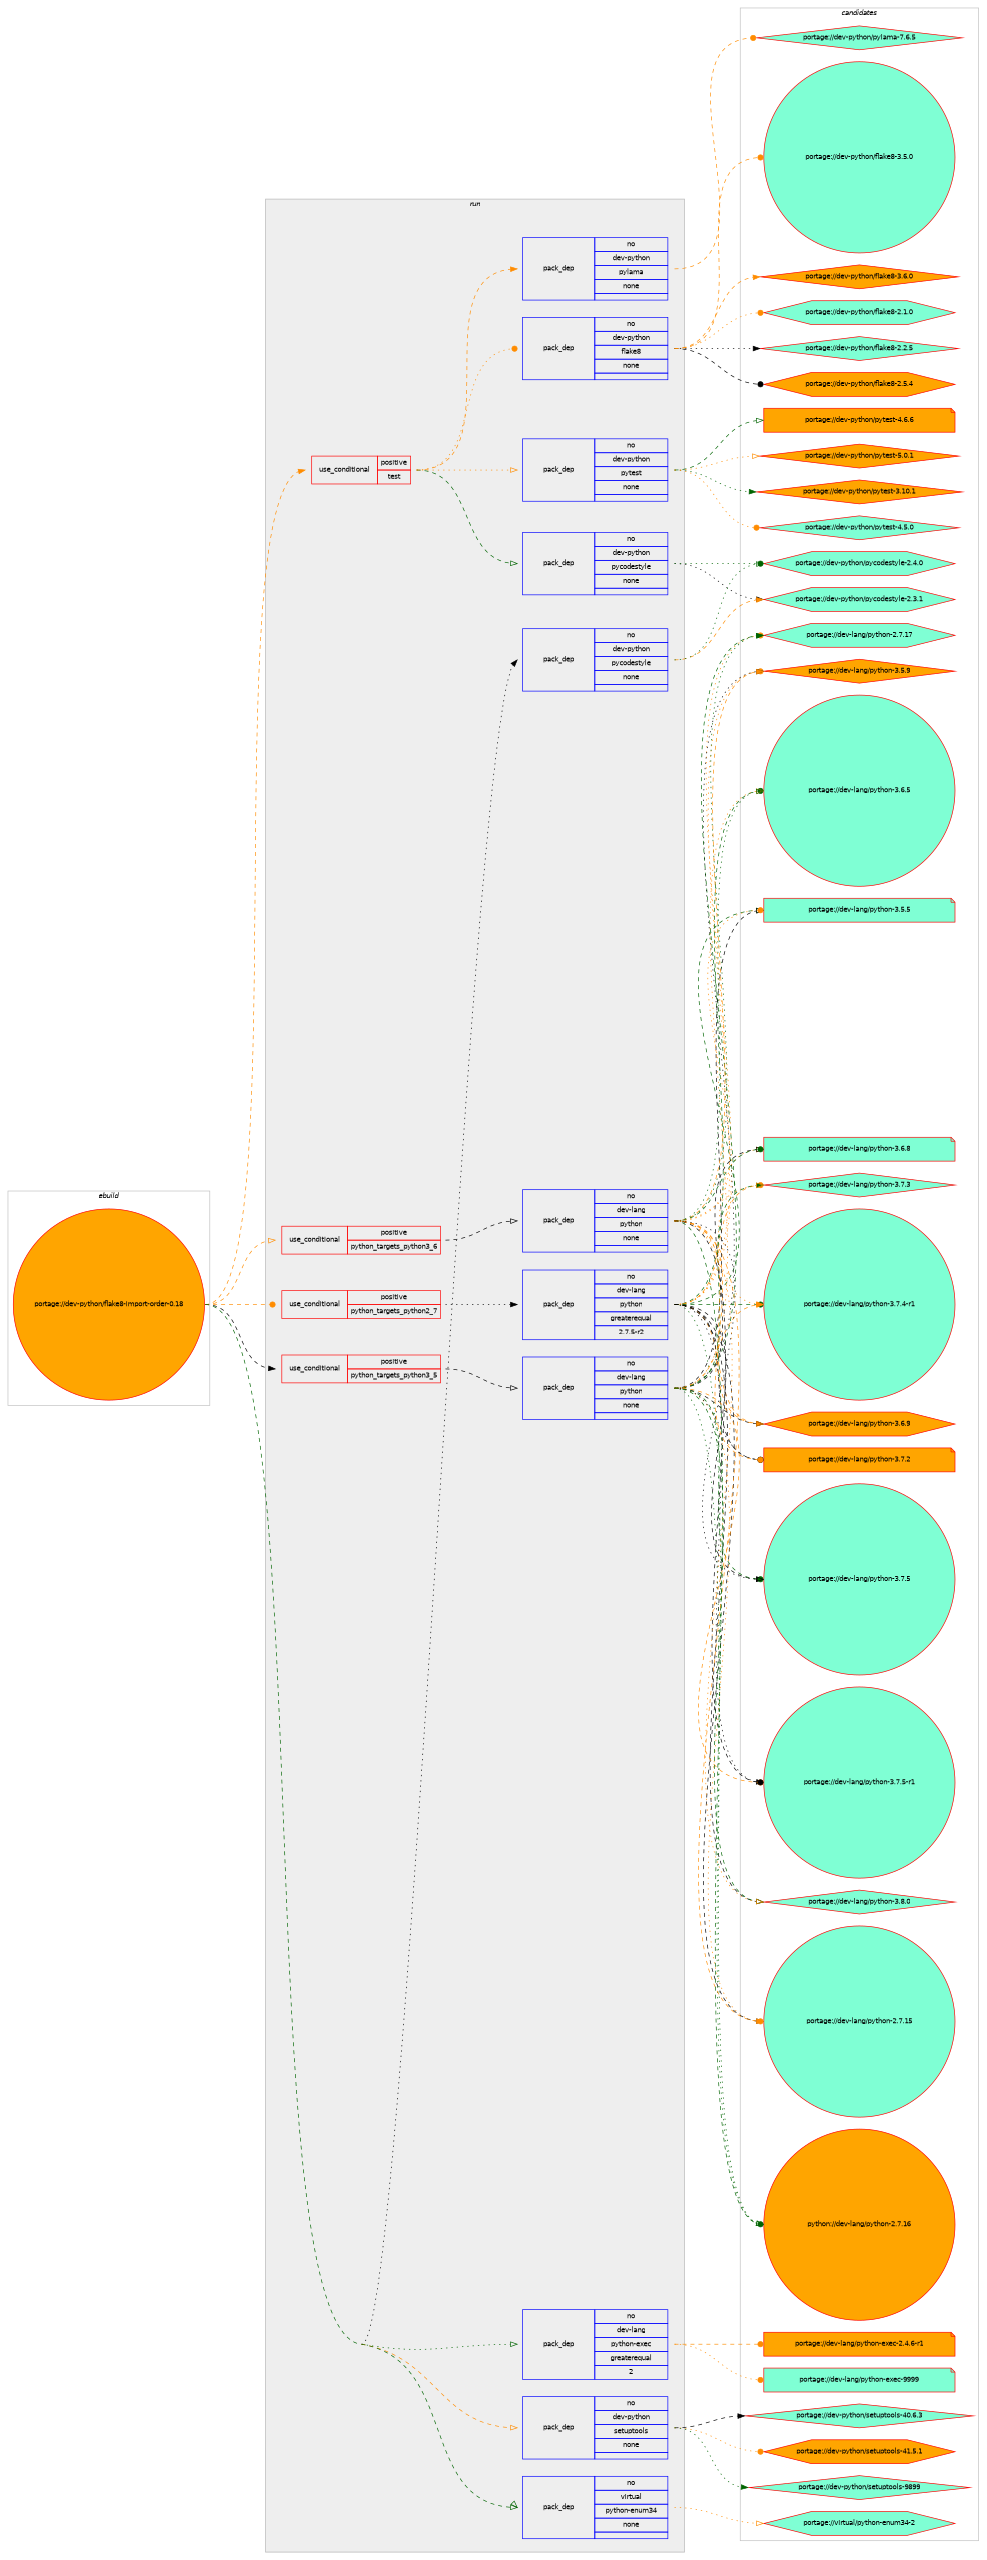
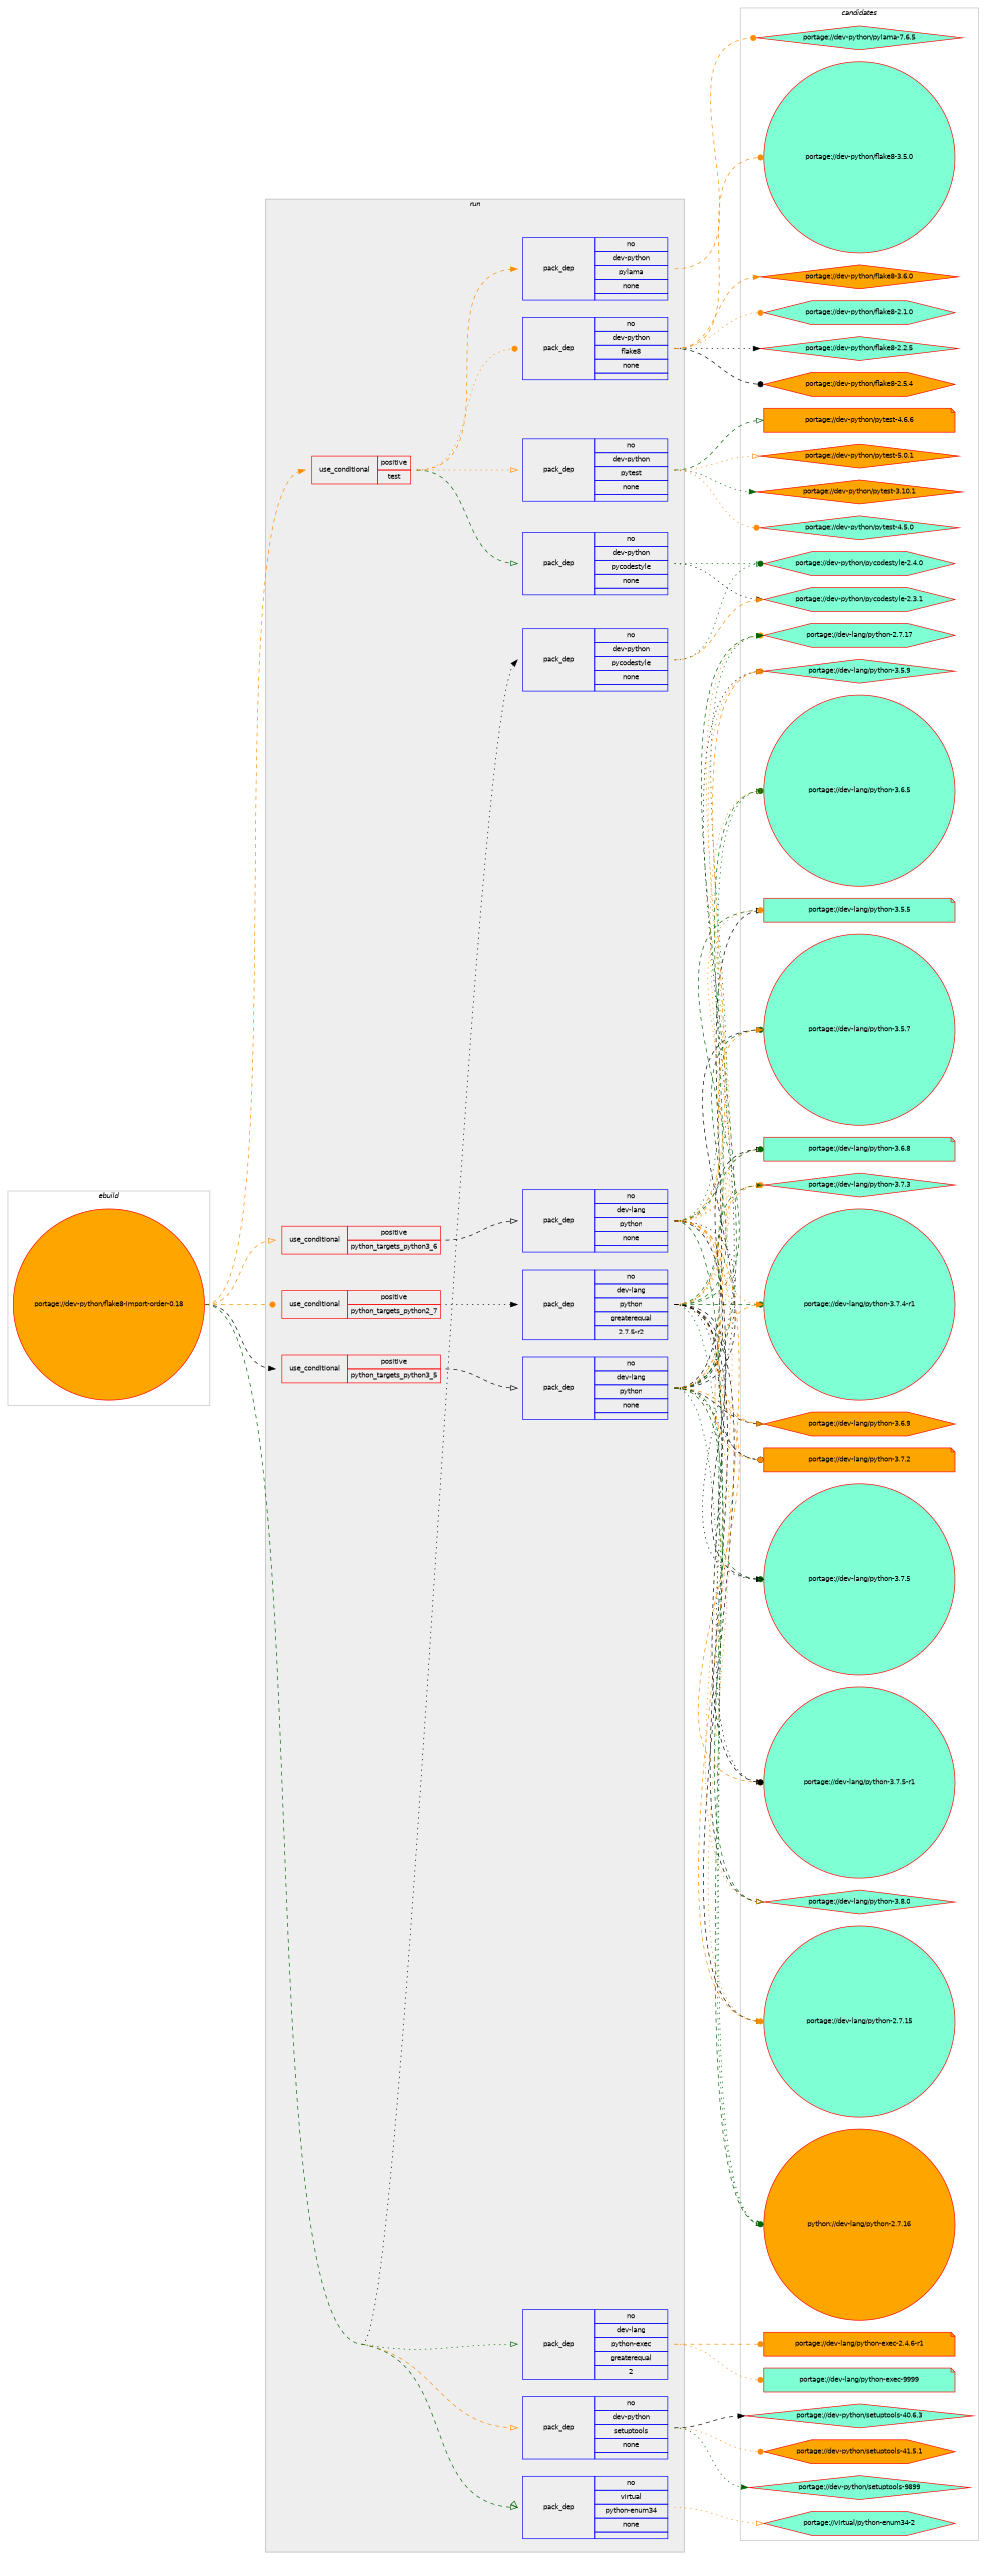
node "portage://dev-lang/python-3.5.9": fillcolor orange -> aquamarine
node "portage://dev-lang/python-3.5.7": added
